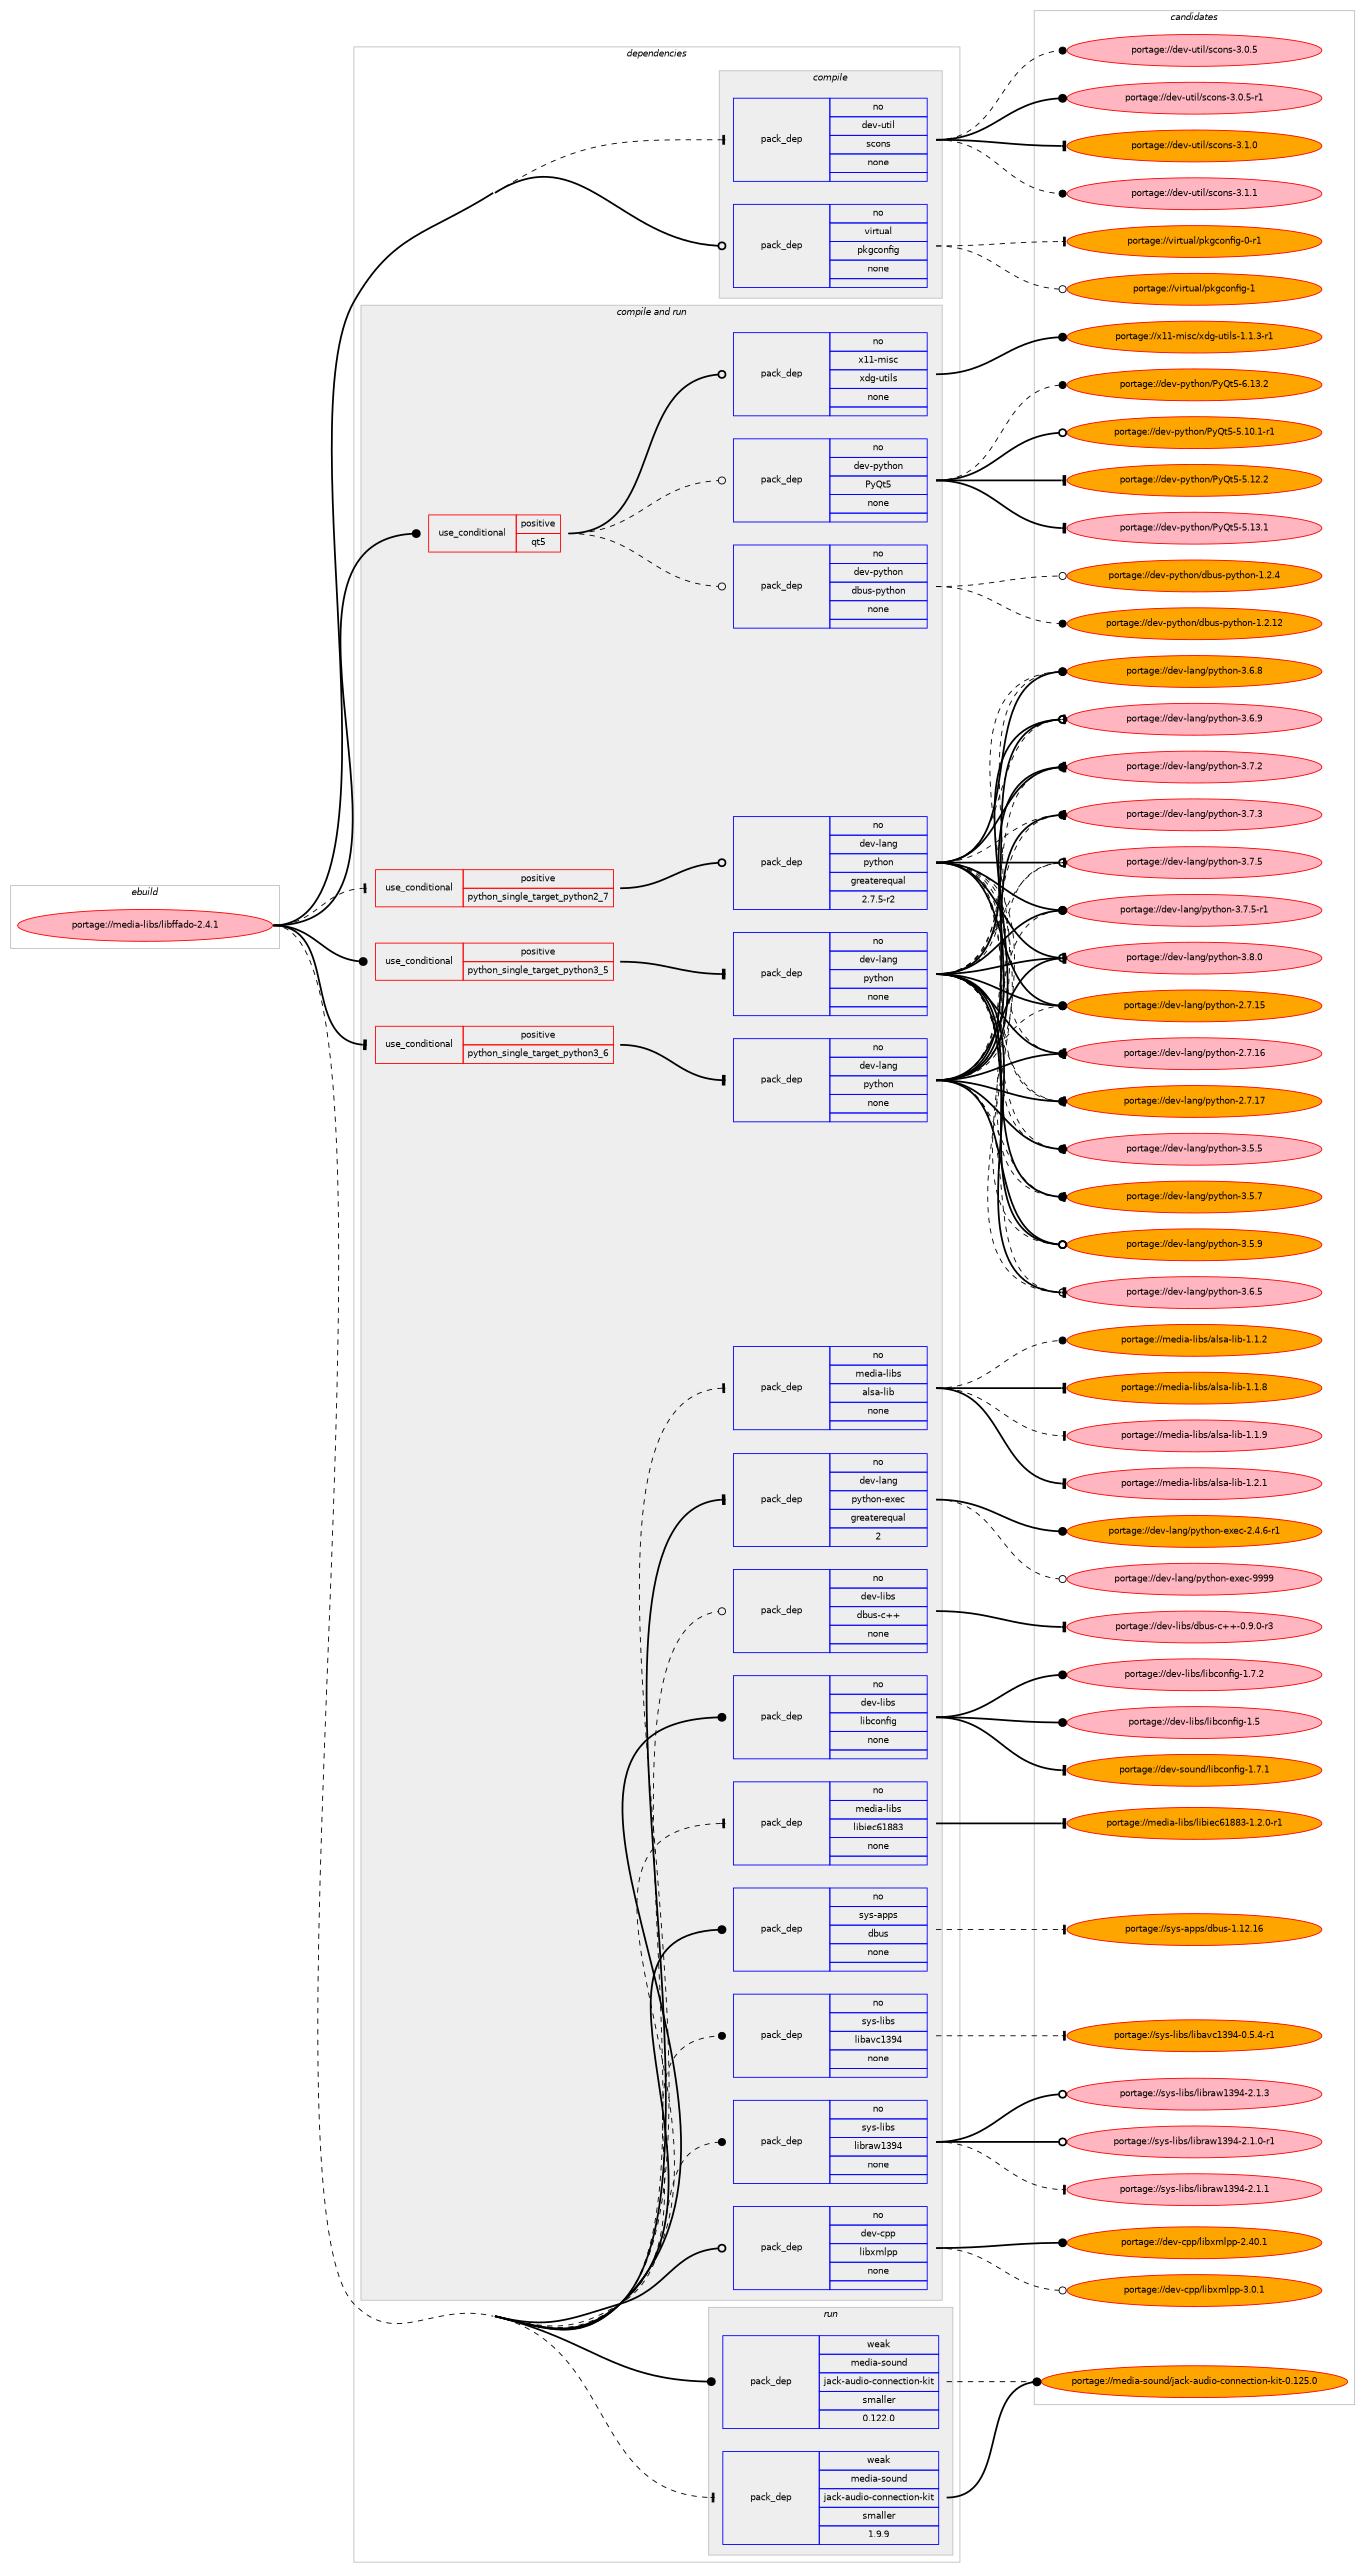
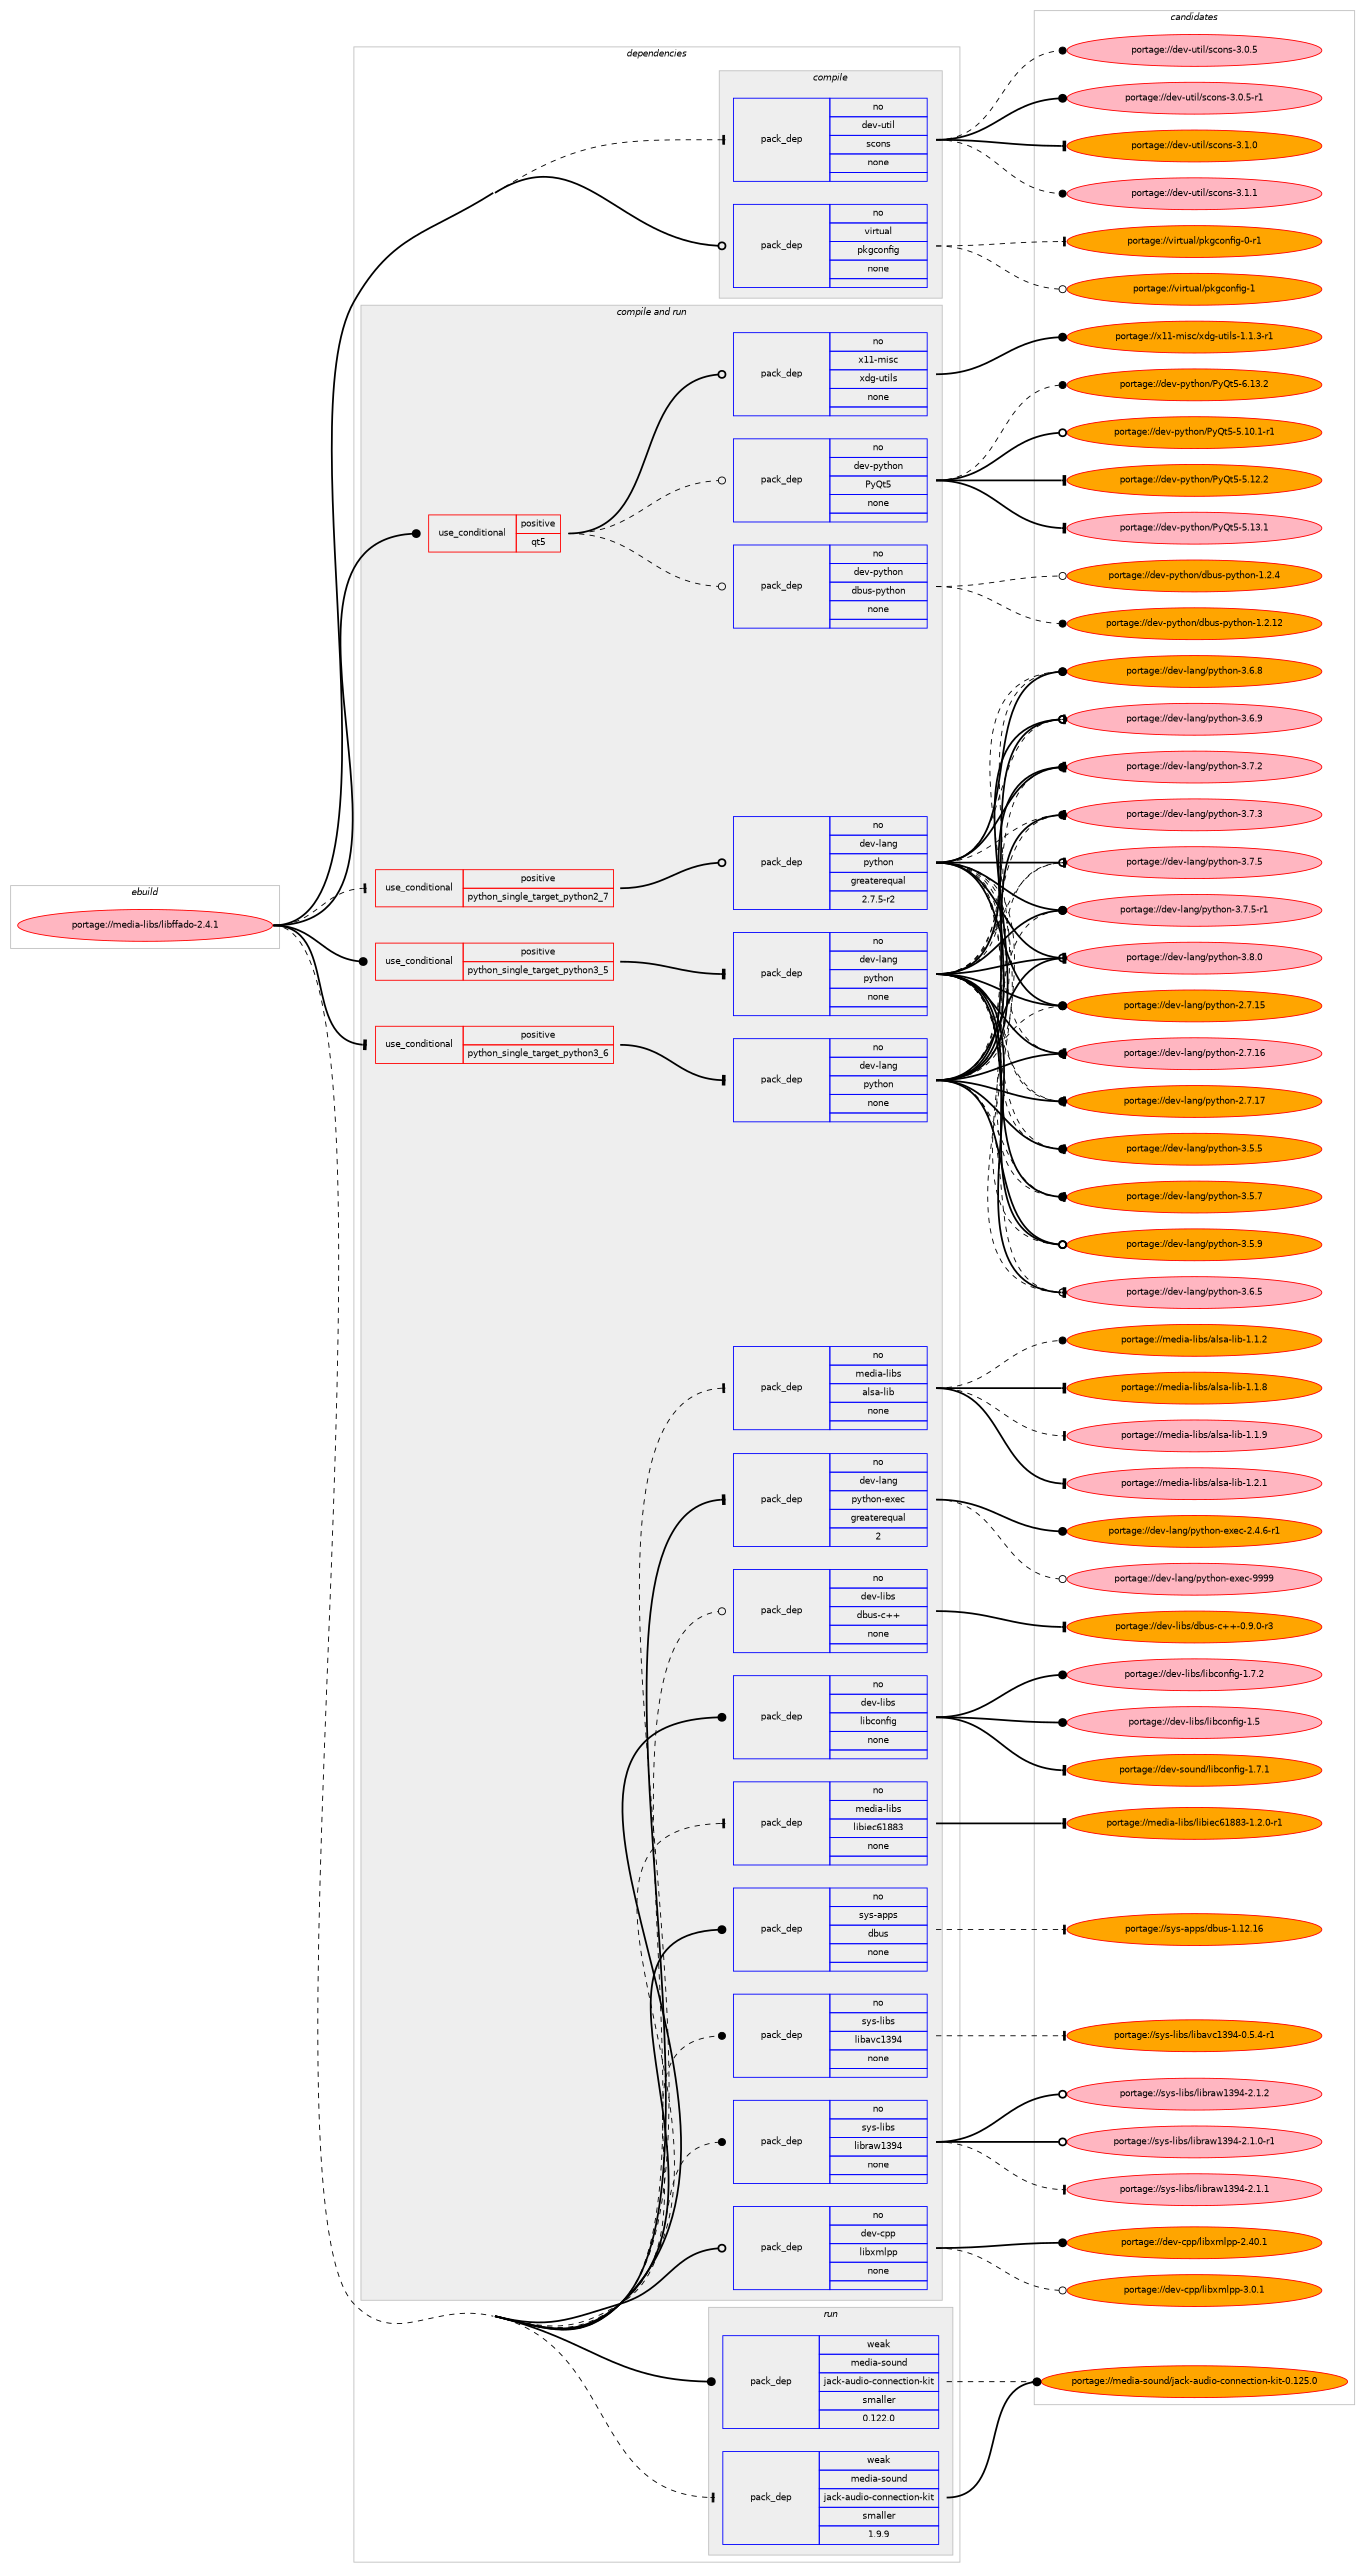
node "portage://dev-lang/python-3.5.5": fillcolor lightpink -> orange
node "portage://dev-libs/dbus-c++-0.9.0-r3": fillcolor lightpink -> orange
node "portage://sys-libs/libraw1394-2.1.3": label "portage://sys-libs/libraw1394-2.1.3" -> "portage://sys-libs/libraw1394-2.1.2"
